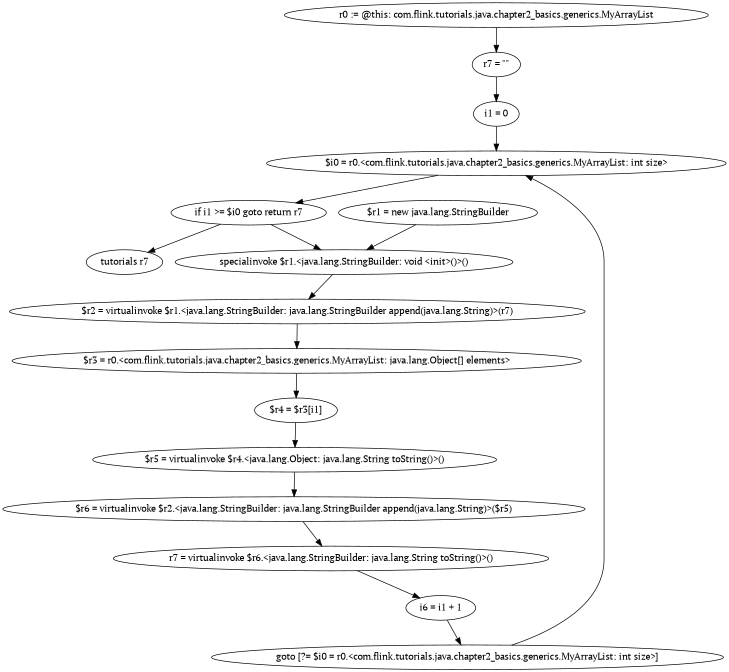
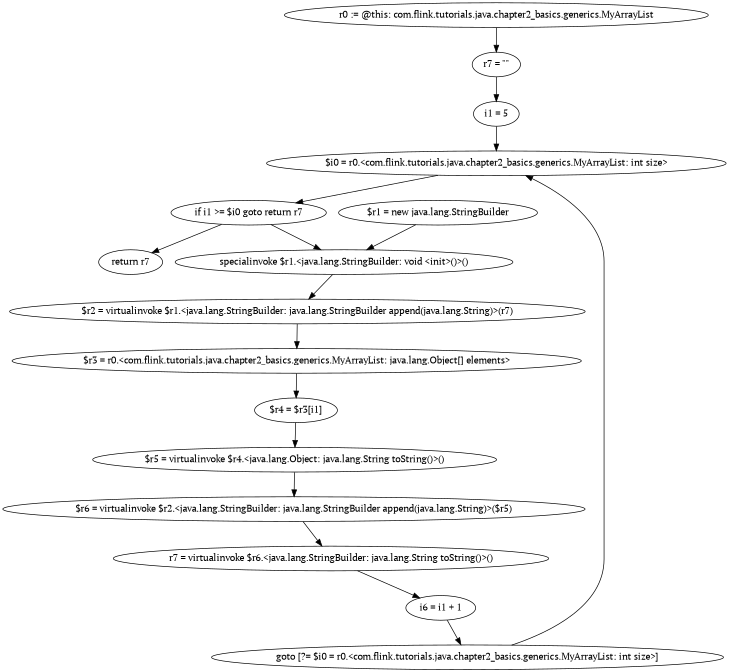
node "i1 = 0": label "i1 = 0" -> "i1 = 5"
node "tutorials r7": label "tutorials r7" -> "return r7"
